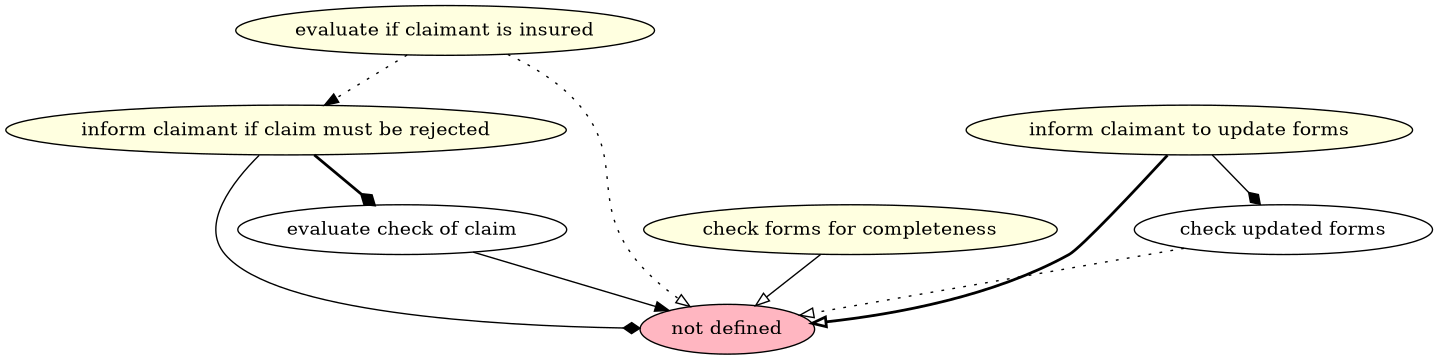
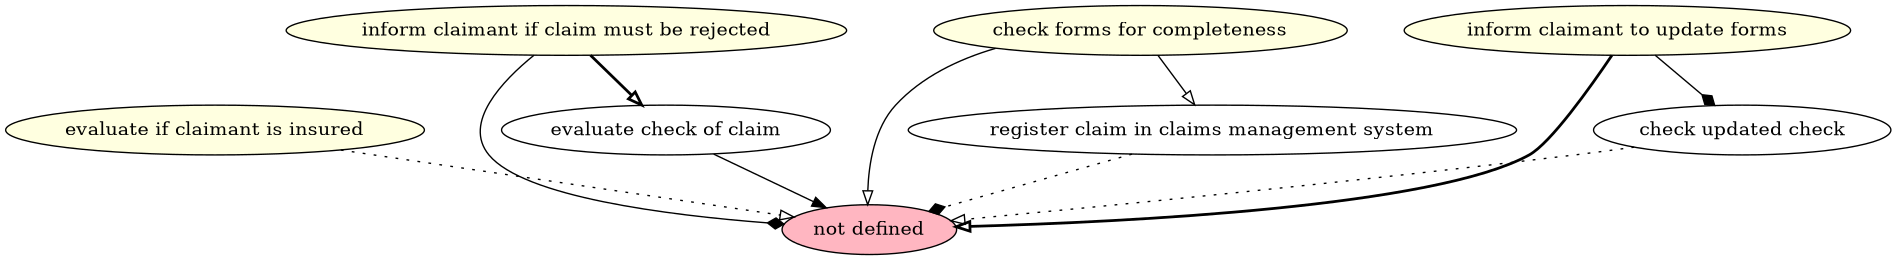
edge "evaluate if claimant is insured" -> "inform claimant if claim must be rejected": removed
node "register claim in claims management system": added
edge "inform claimant if claim must be rejected" -> "evaluate check of claim": arrowhead diamond -> onormal
node "check updated forms": label "check updated forms" -> "check updated check"
